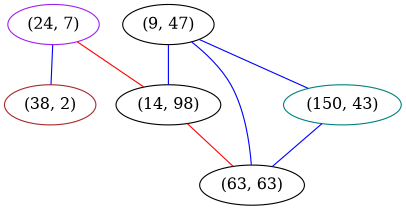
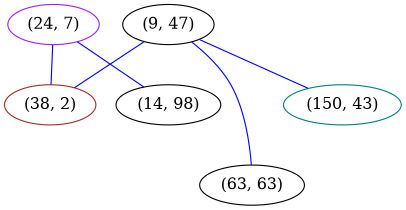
edge "(24, 7)" -- "(14, 98)": color red -> blue
edge "(9, 47)" -- "(14, 98)": now "(9, 47)" -- "(38, 2)"
edge "(14, 98)" -- "(63, 63)": removed
edge "(150, 43)" -- "(63, 63)": removed
